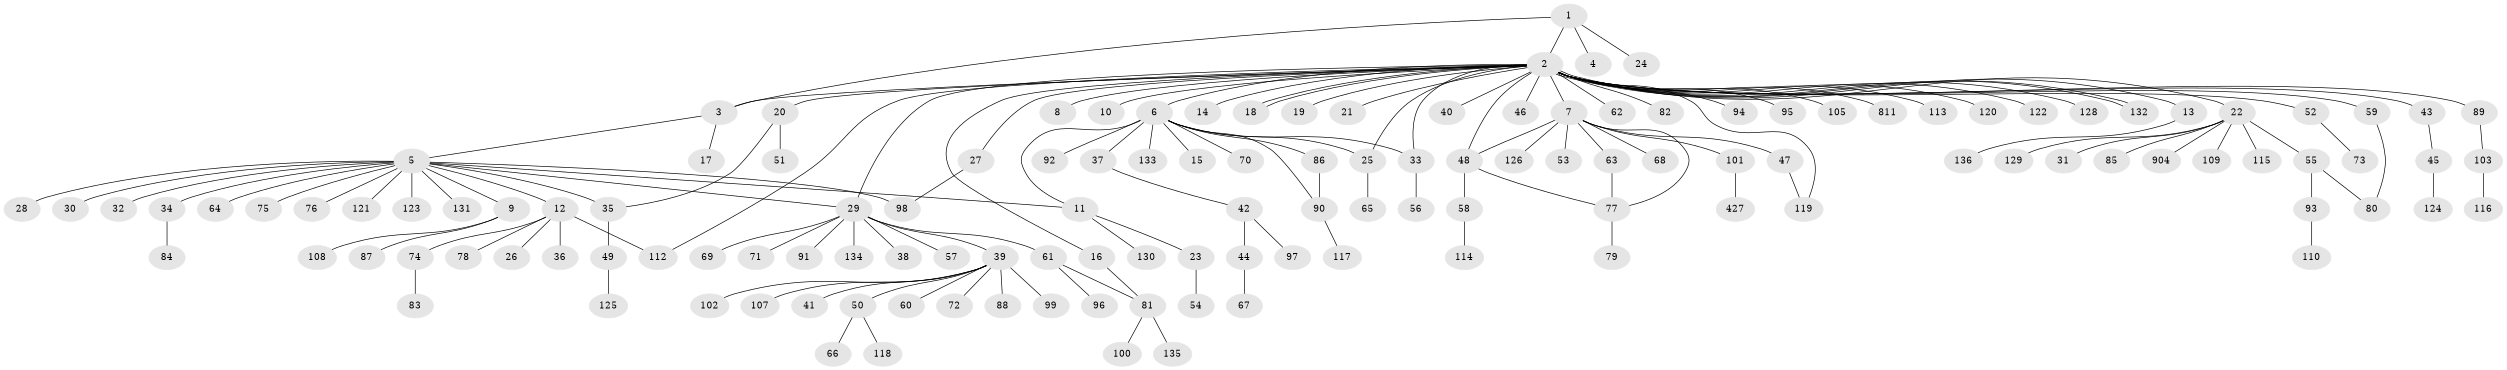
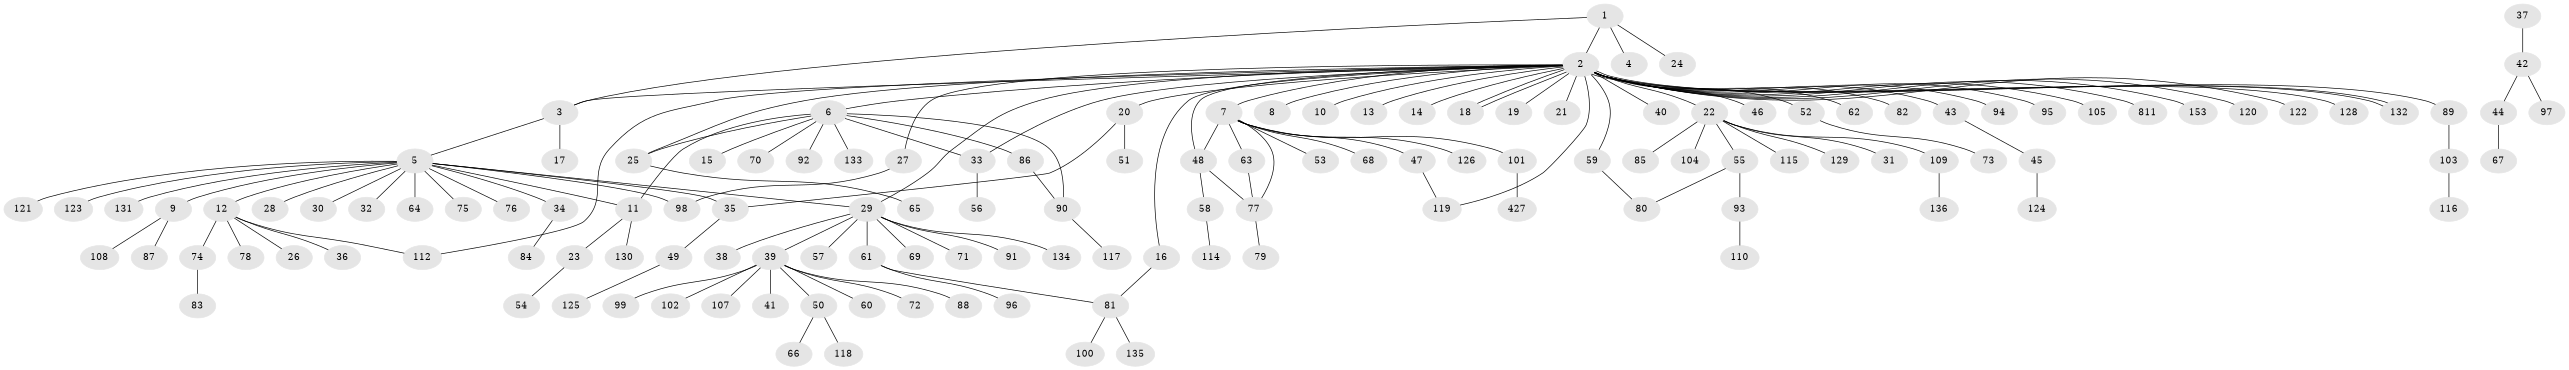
node "113": label "113" -> "153"
edge "6" -- "37": removed
edge "13" -- "136": now "109" -- "136"
node "904": label "904" -> "104"
